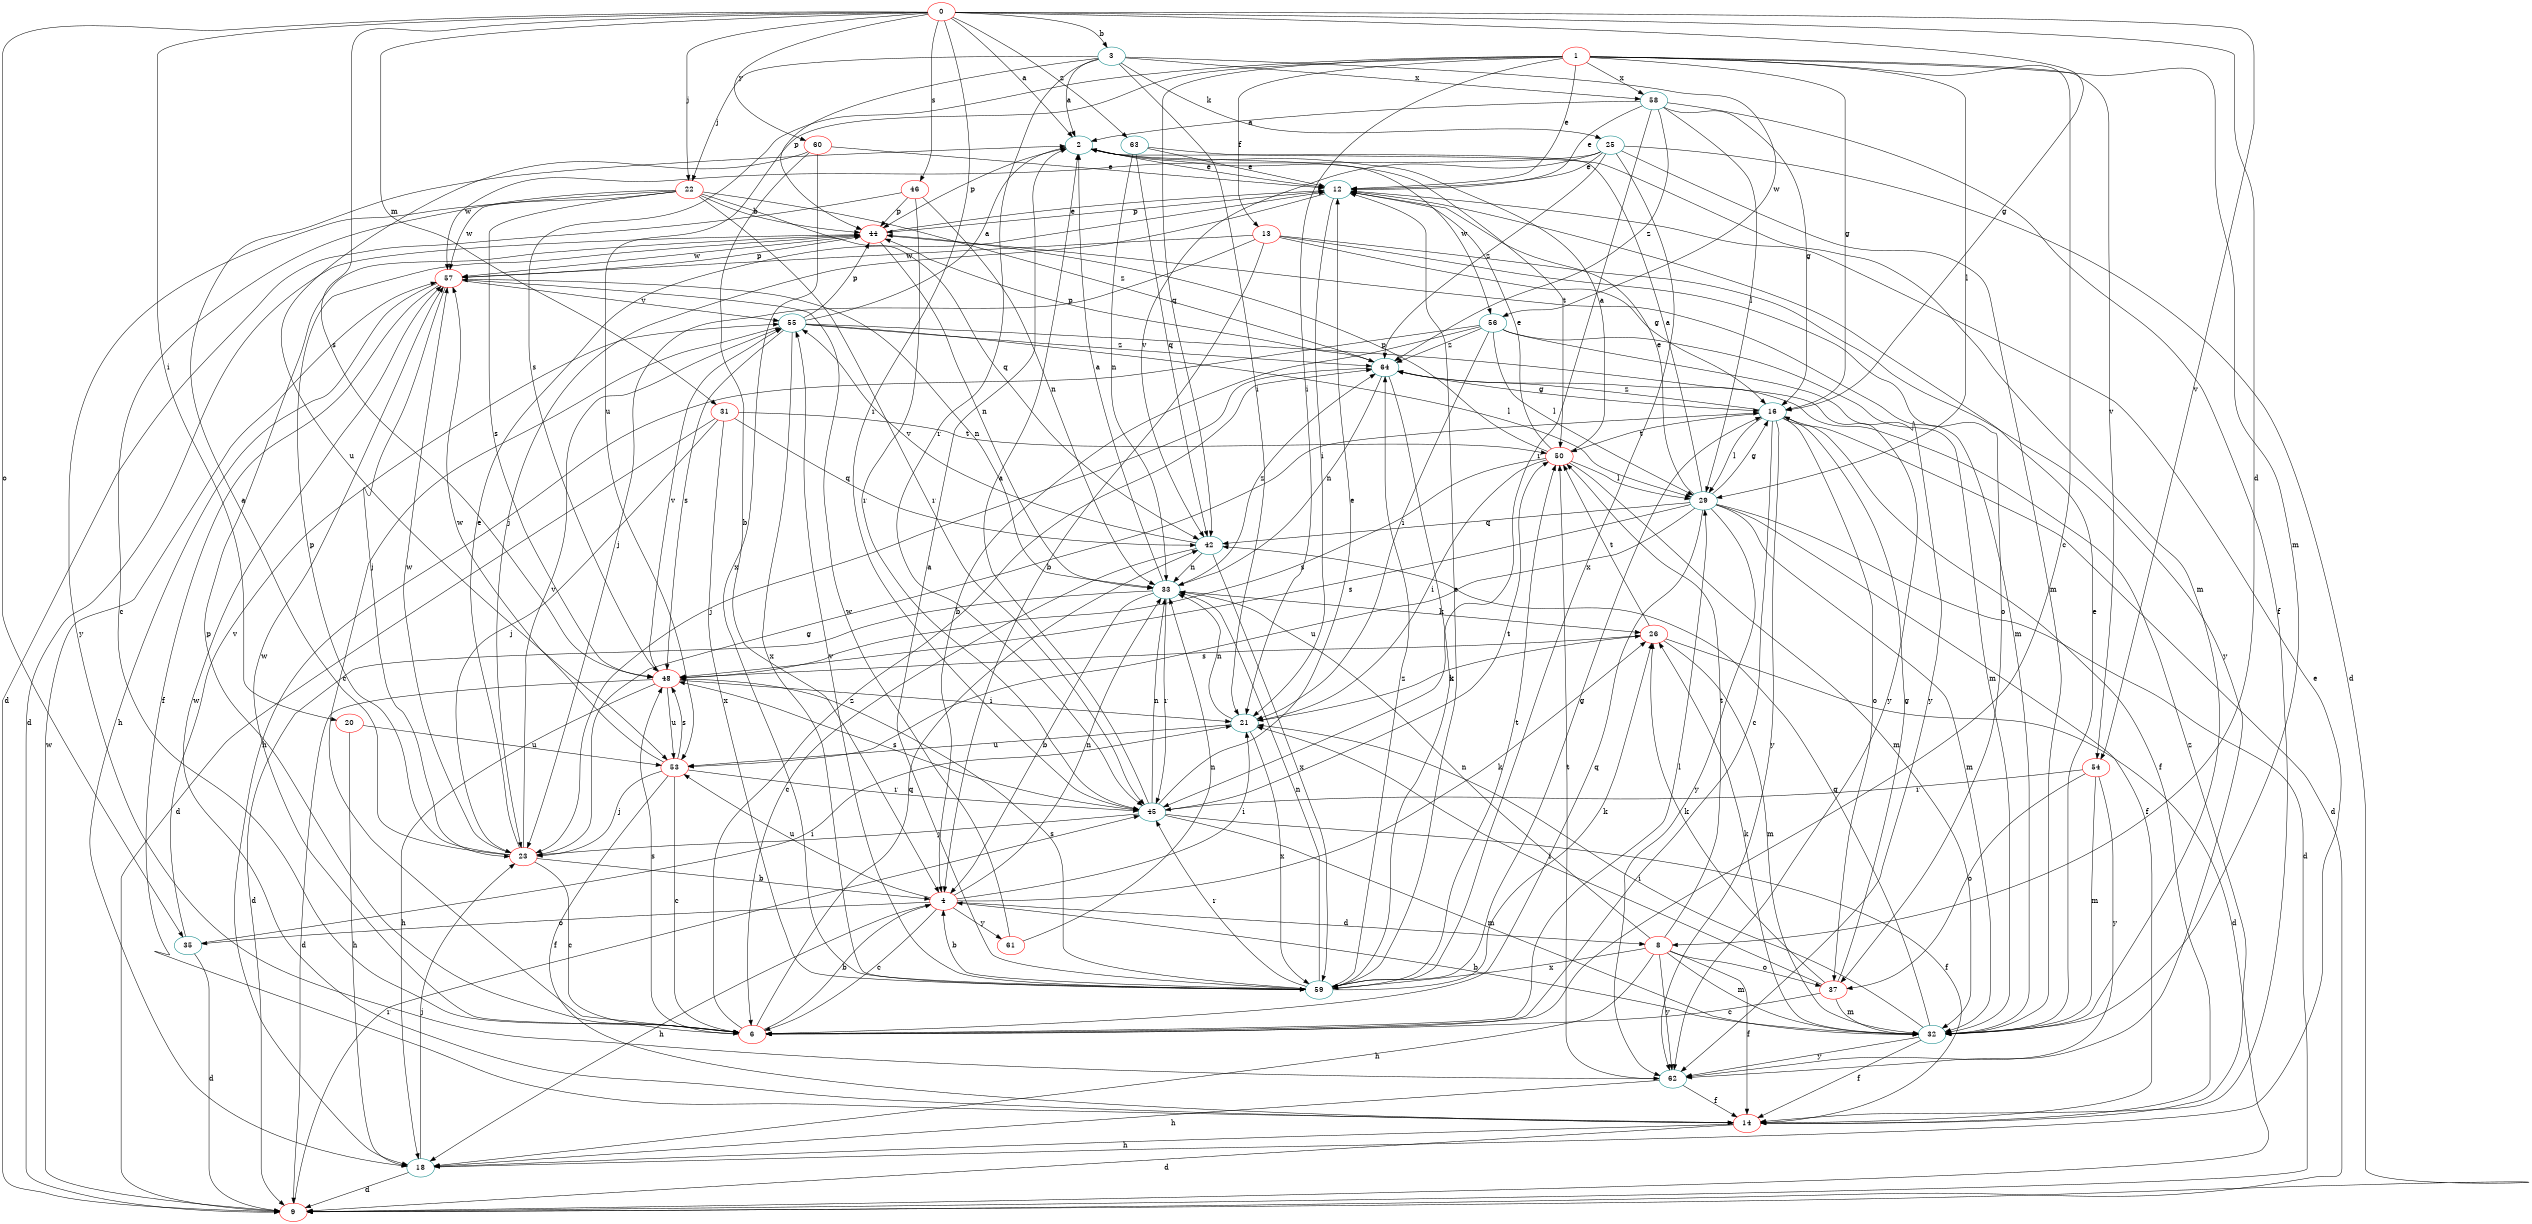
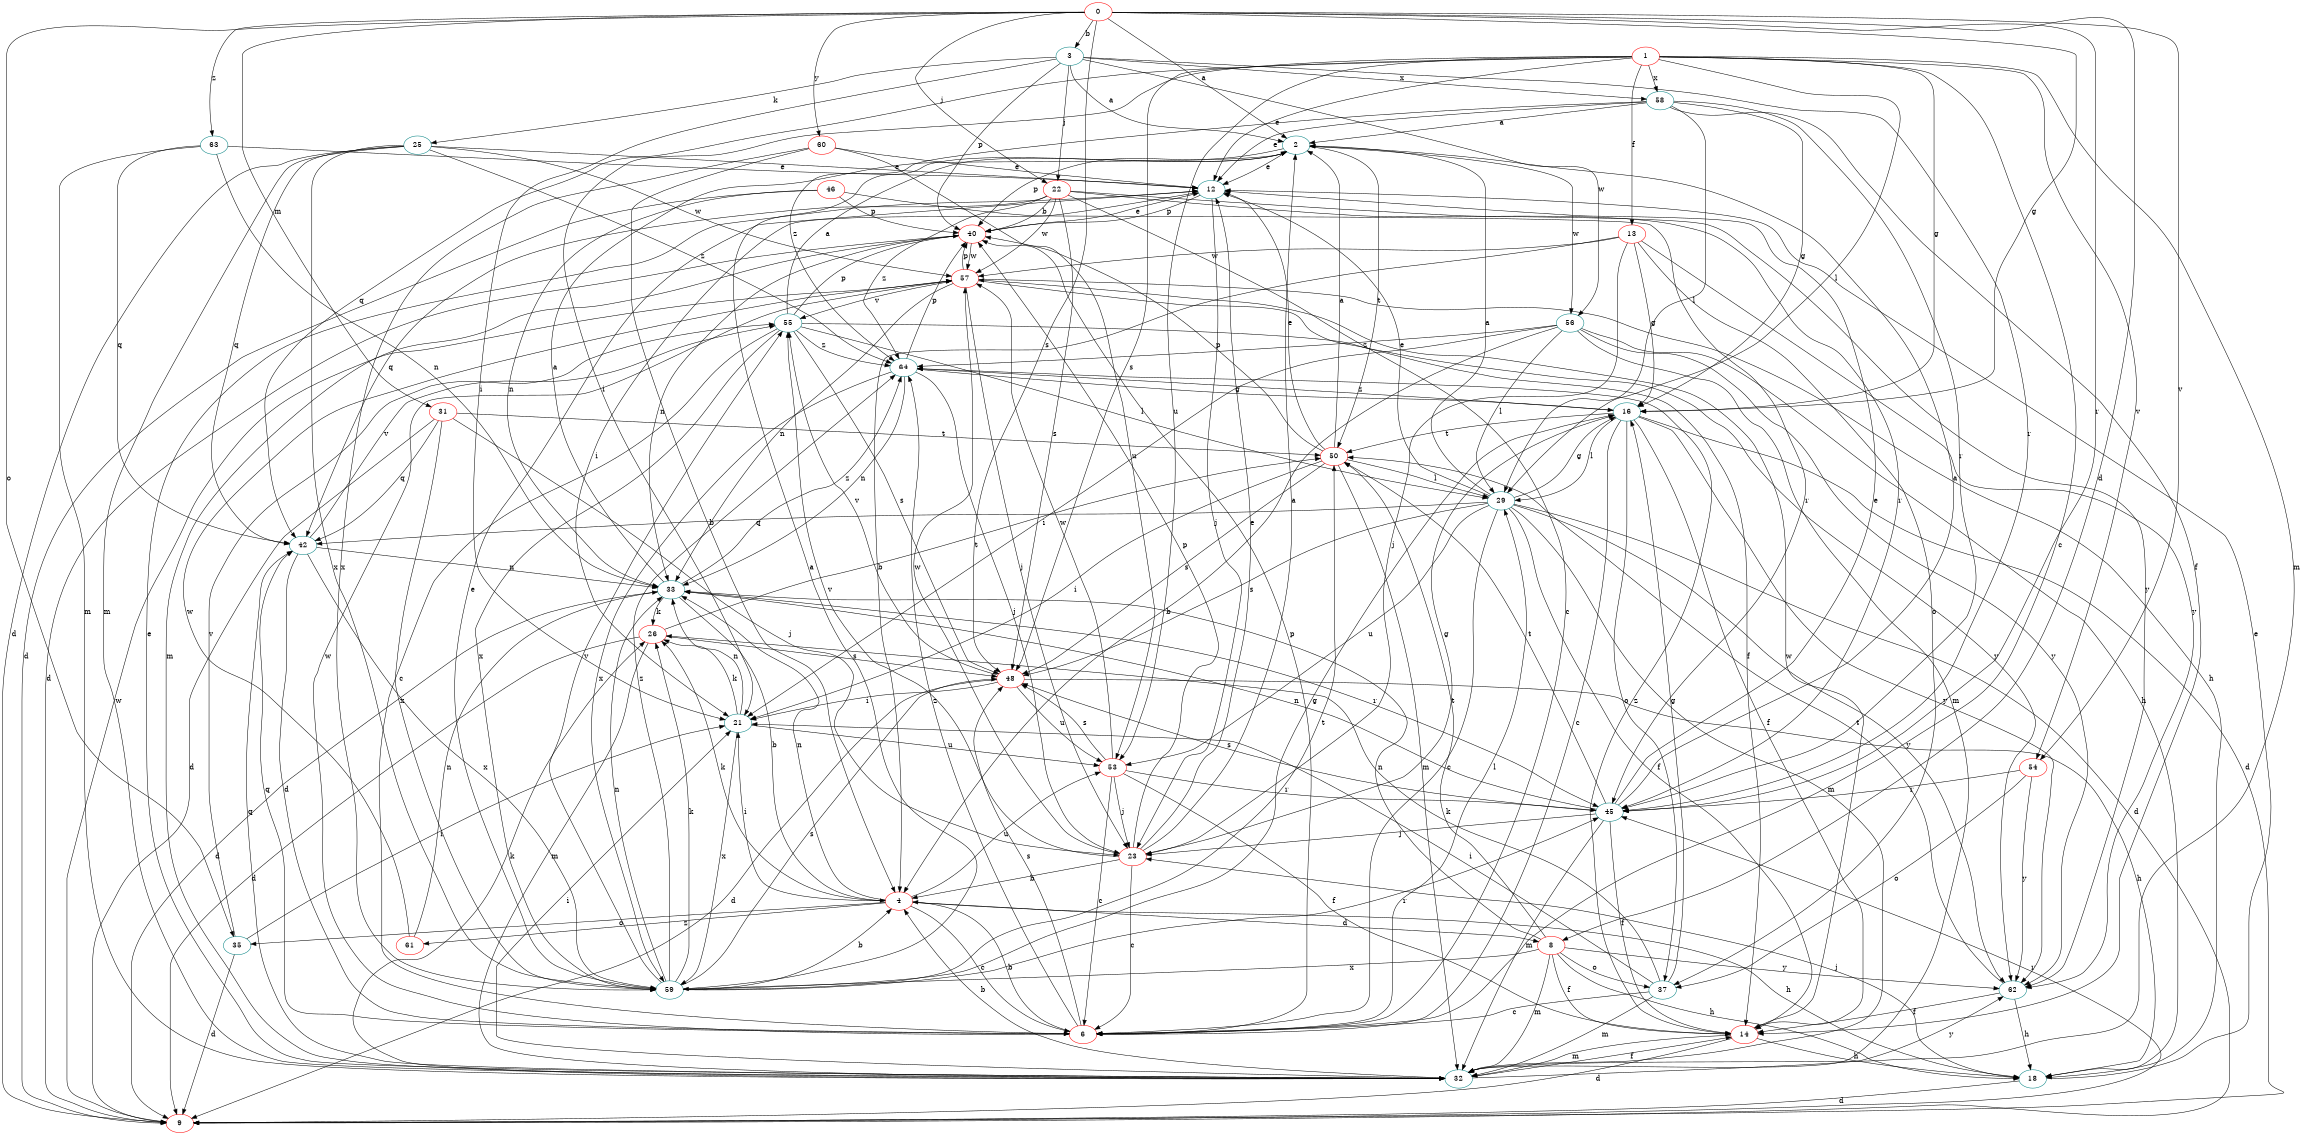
edge "0" -> "46": removed, label "s"
node "44": label "44" -> "40"
edge "25" -> "42": label "v" -> "q"
node "20": removed
edge "29" -> "6": label "q" -> "c"
edge "42" -> "6": label "c" -> "d"
edge "4" -> "61": label "y" -> "z"
edge "54" -> "32": now "14" -> "32"
node "37": color red -> teal
